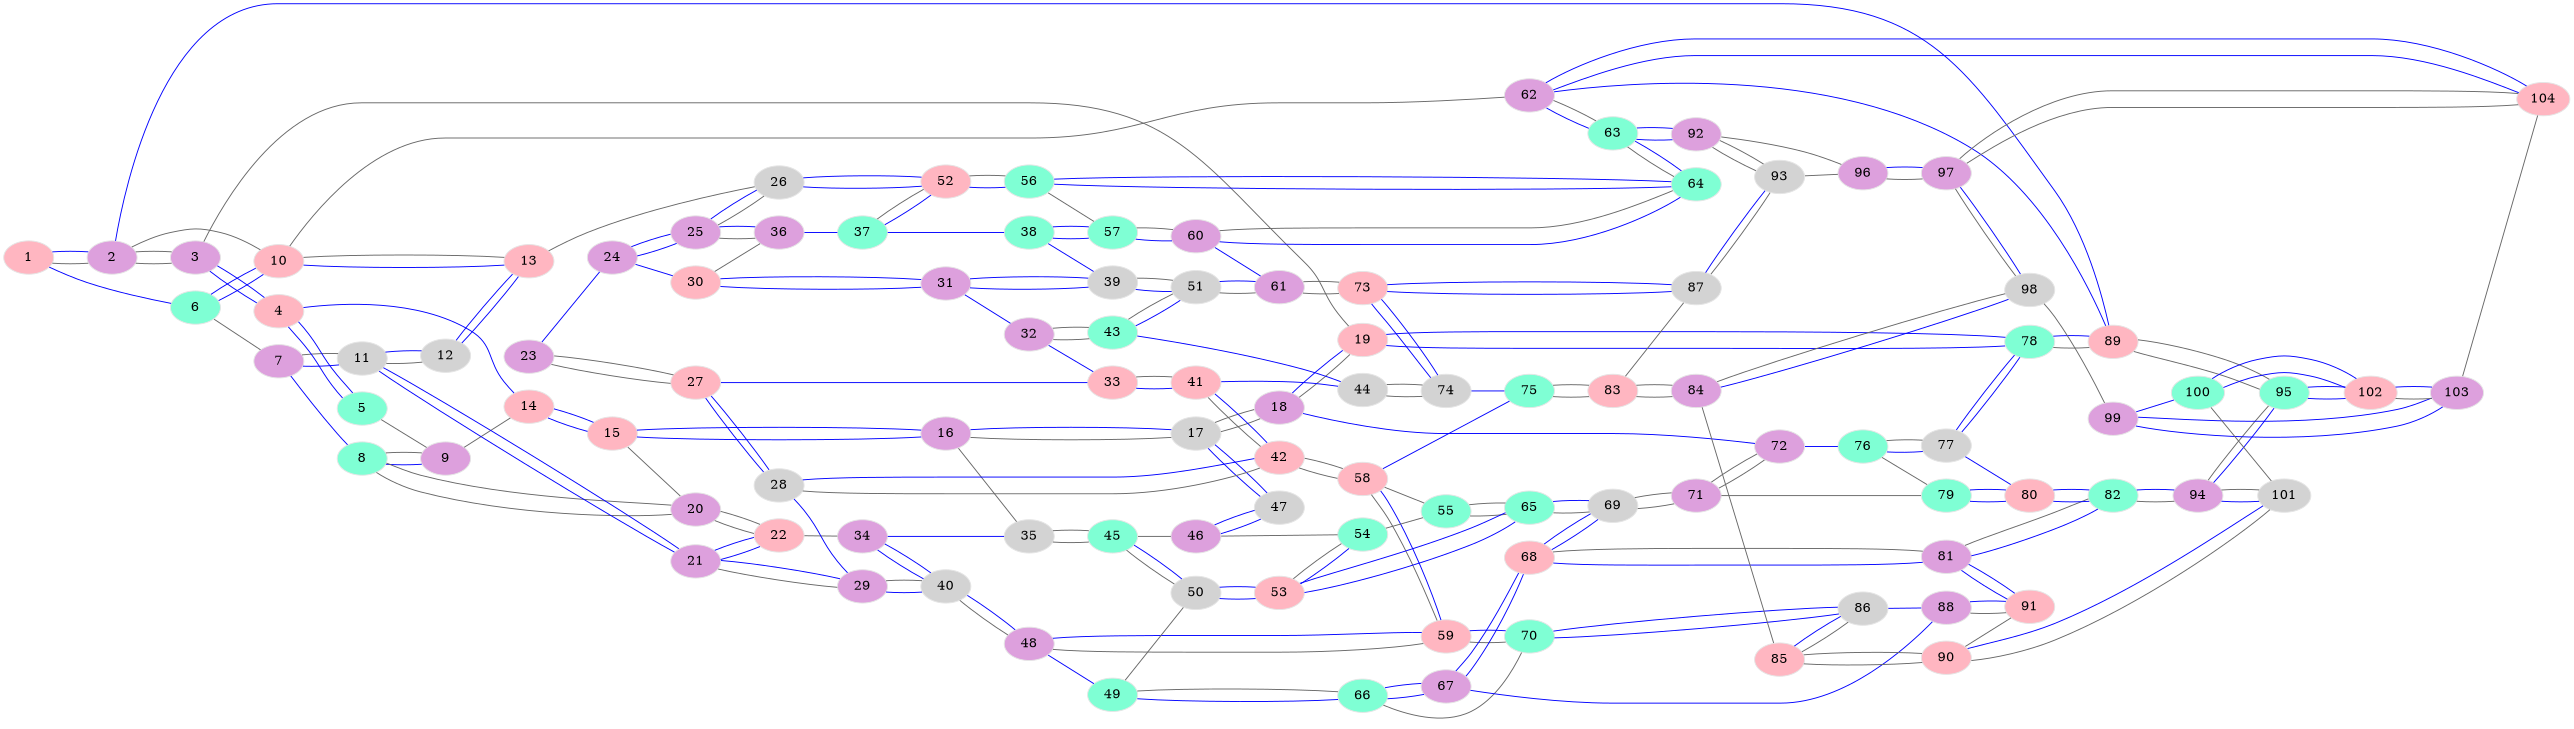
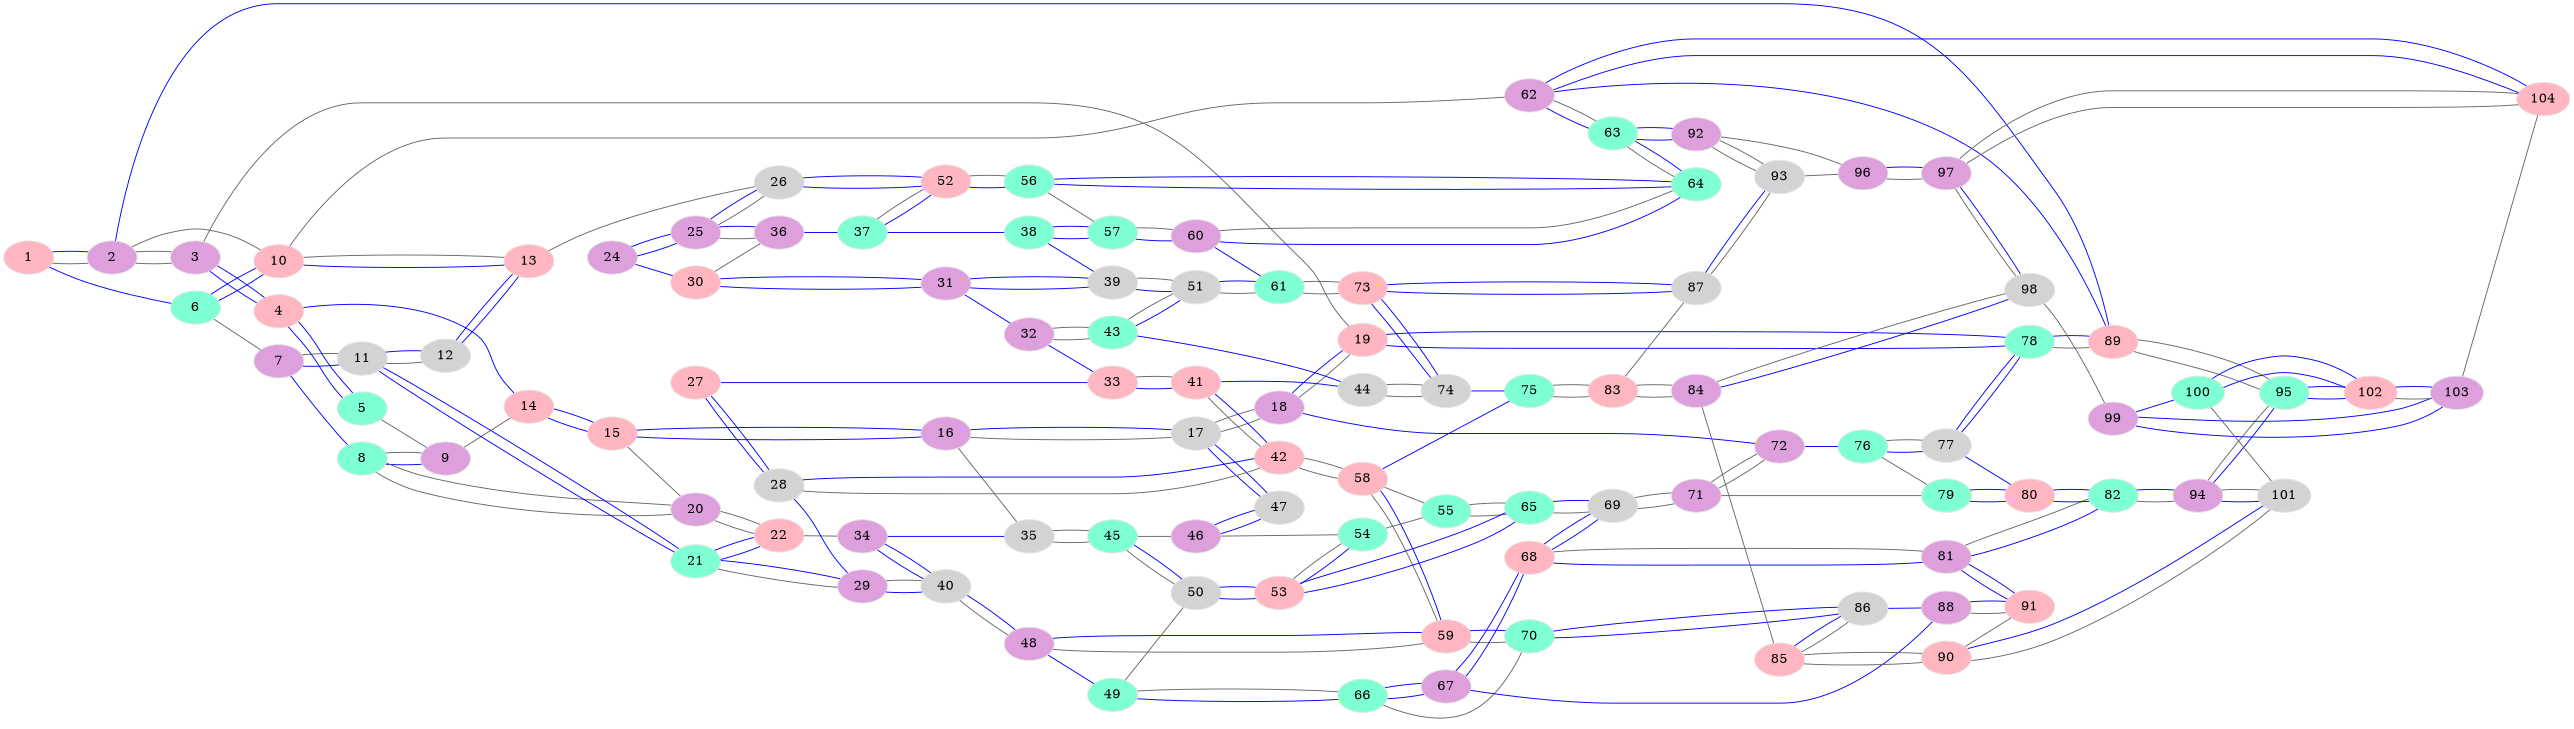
node "61": fillcolor plum -> aquamarine
node "23": removed
node "21": fillcolor plum -> aquamarine
